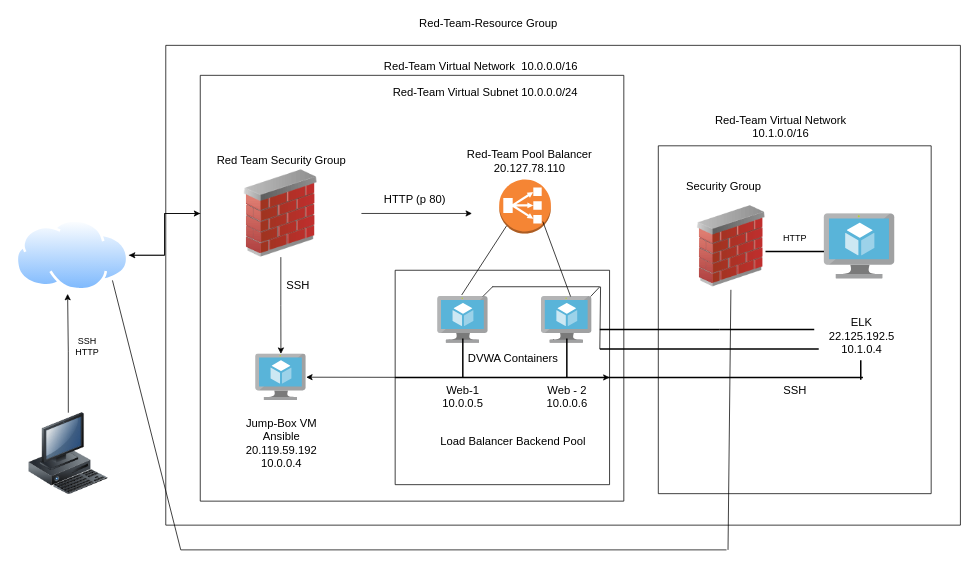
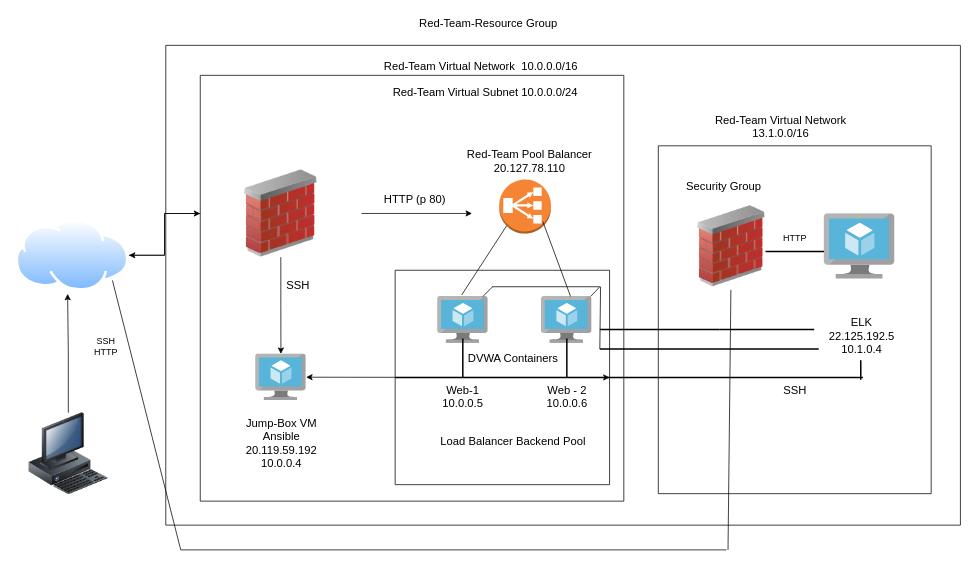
node "Red-Team Virtual Network 10.1.0.0/16": label "Red-Team Virtual Network 10.1.0.0/16" -> "Red-Team Virtual Network 13.1.0.0/16"
node "Red Team Security Group": removed
node "SSH HTTP": moved (87, 347) -> (105, 347)
